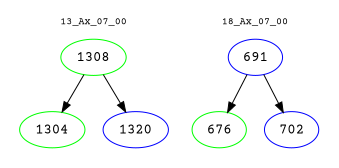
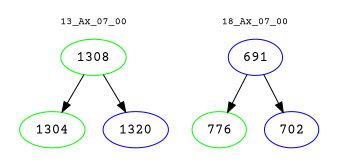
node "676": label "676" -> "776"
